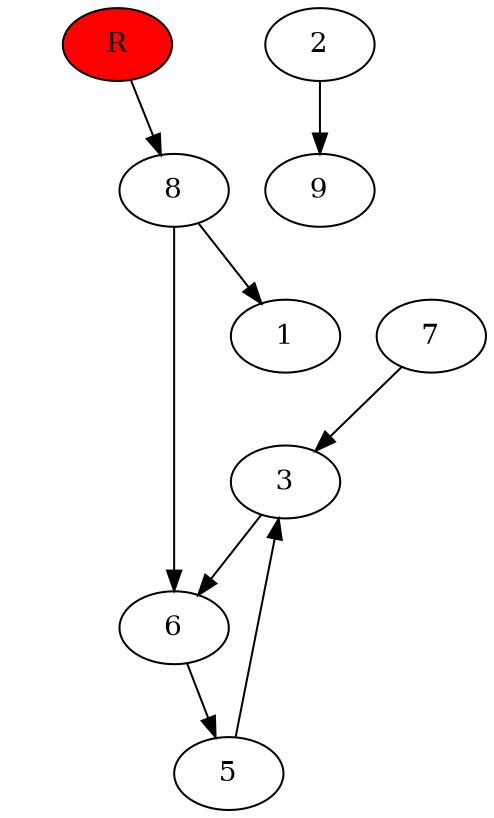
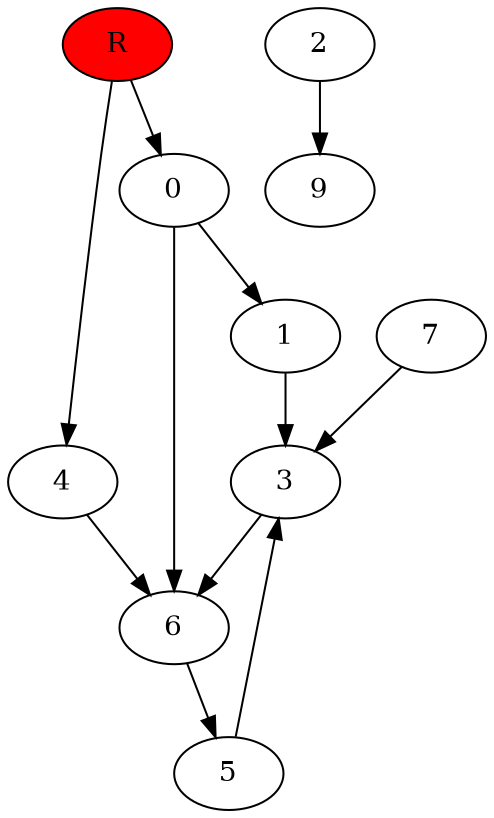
node "8": label "8" -> "0"
edge "1" -> "3": added
node "4": added
